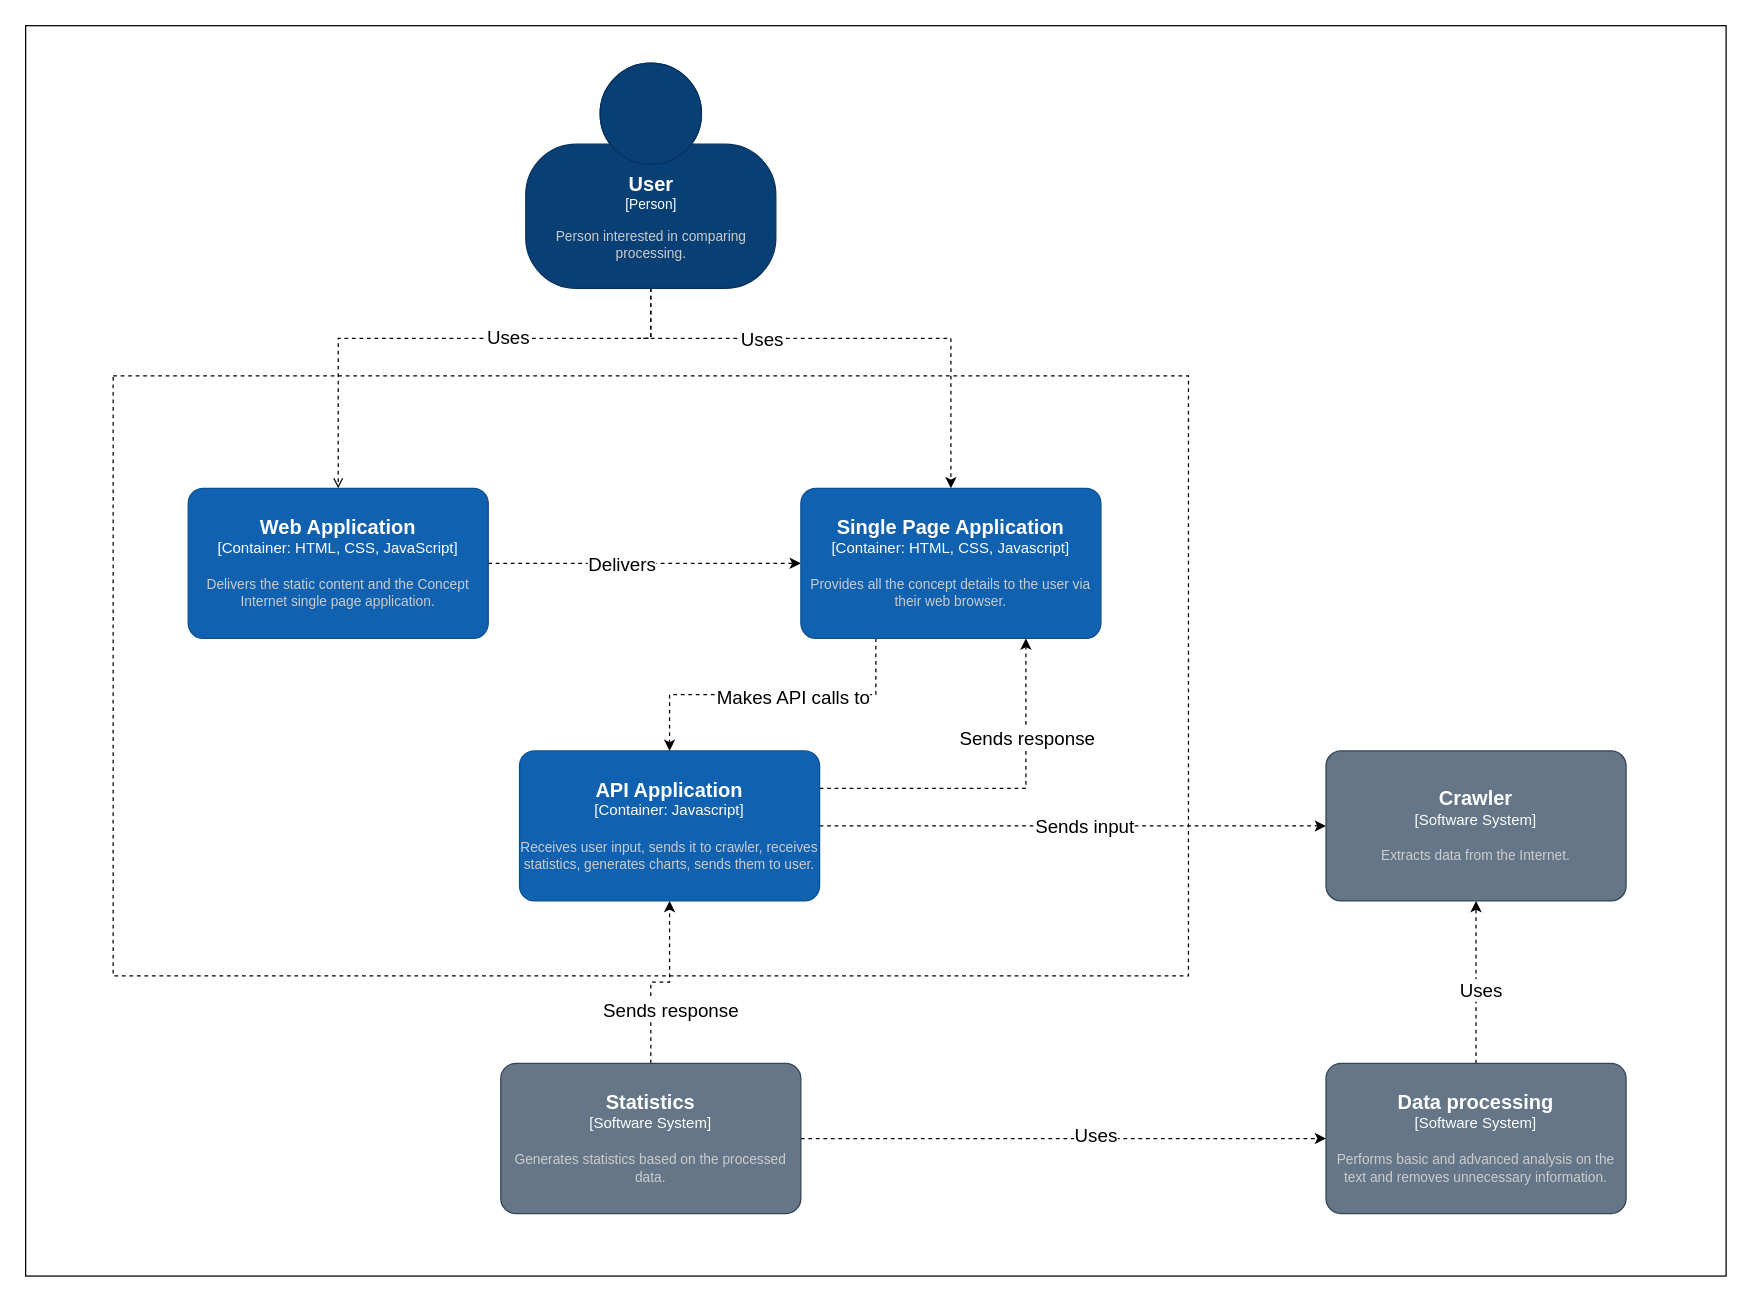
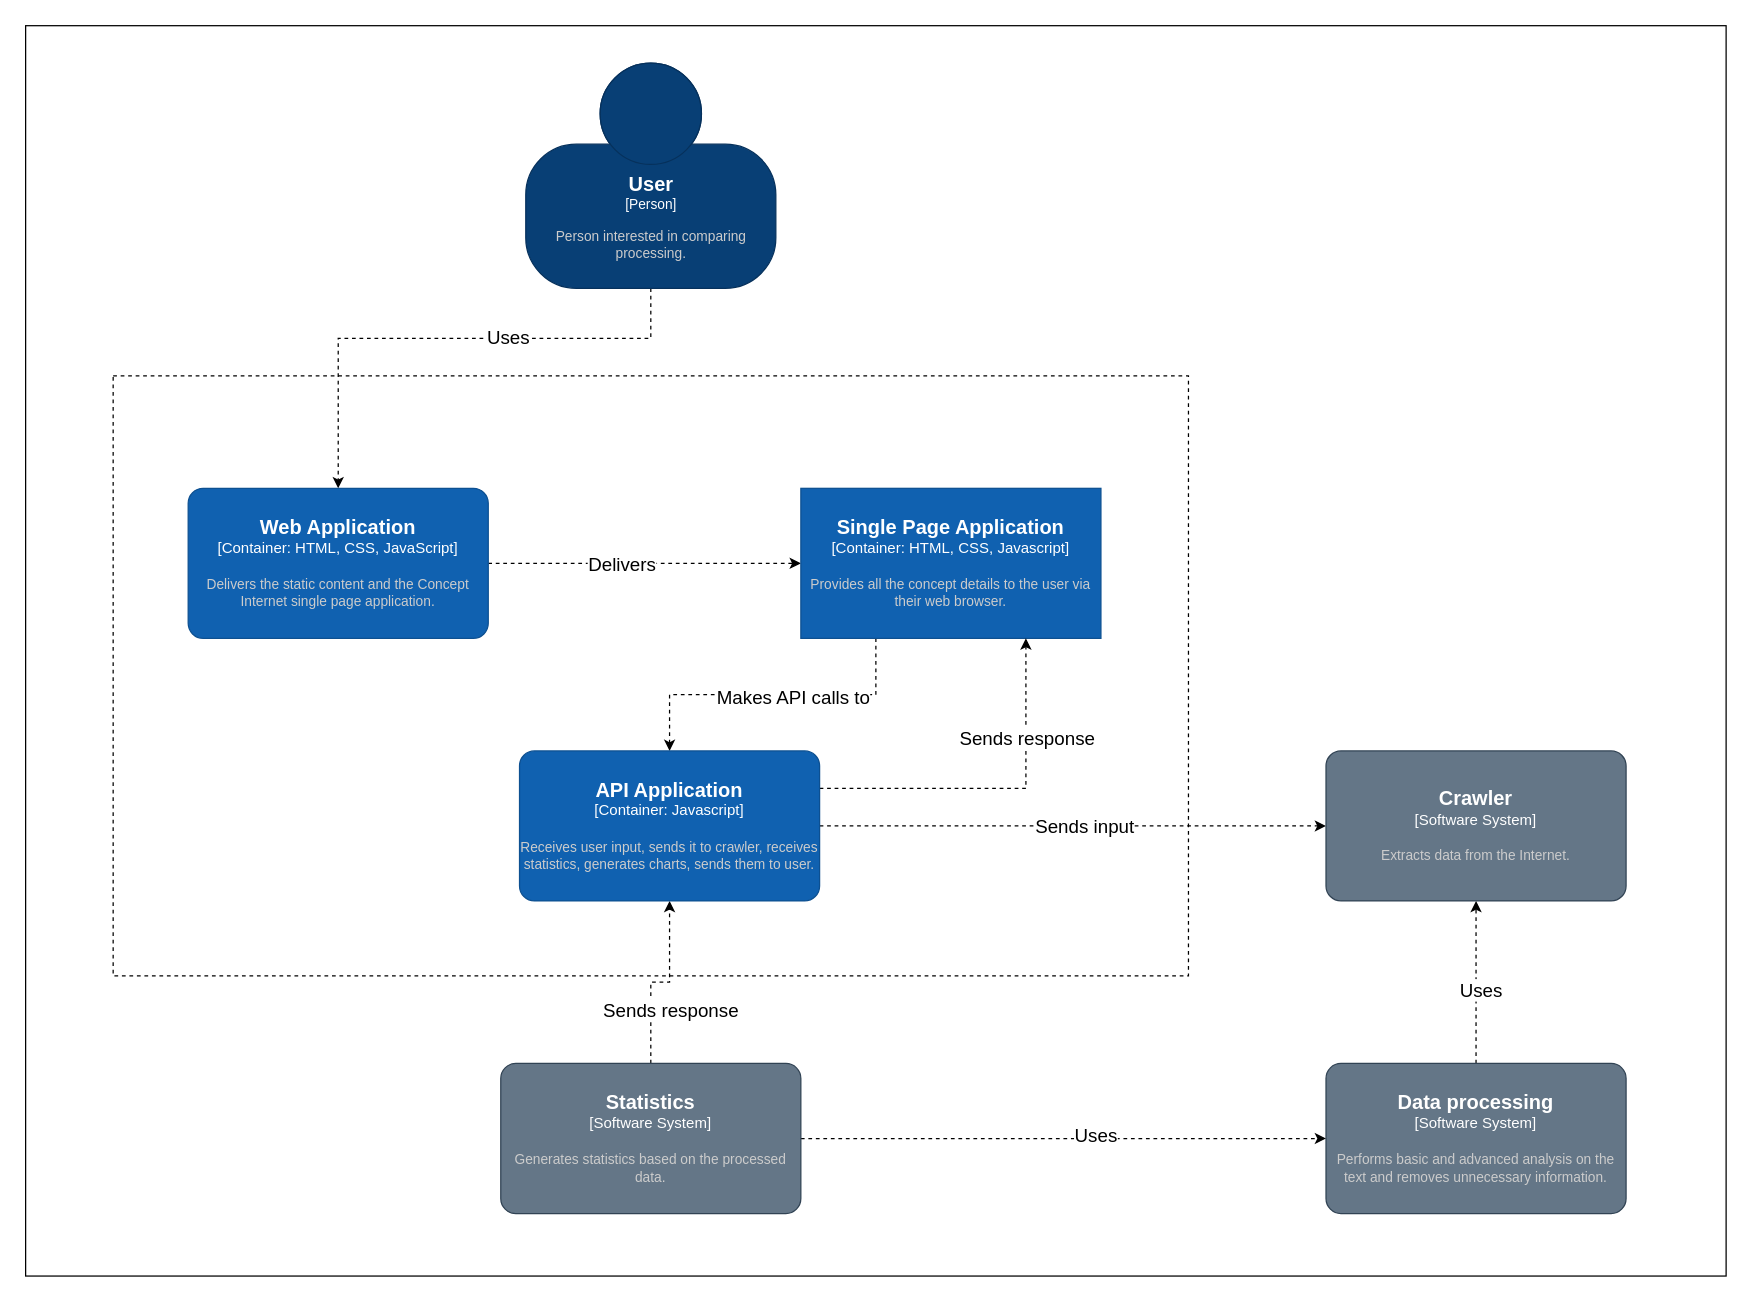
edge "User [Person] Person interested in comparing processing." -> "Single Page Application [Container: HTML, CSS, Javascript] Provides all the concept details to the user via their web browser.": removed, label "Uses"
edge "User [Person] Person interested in comparing processing." -> "Web Application [Container: HTML, CSS, JavaScript] Delivers the static content and the Concept Internet single page application.": arrowhead open -> classic
node "Single Page Application [Container: HTML, CSS, Javascript] Provides all the concept details to the user via their web browser.": shape rounded rectangle -> rectangle
